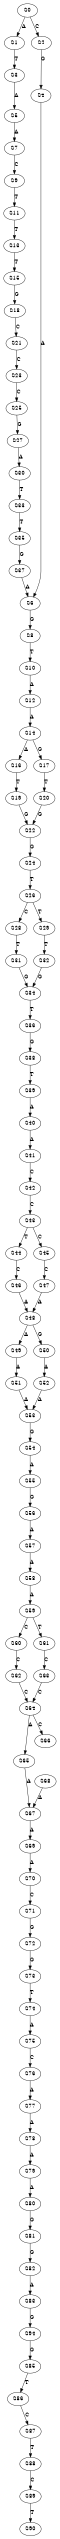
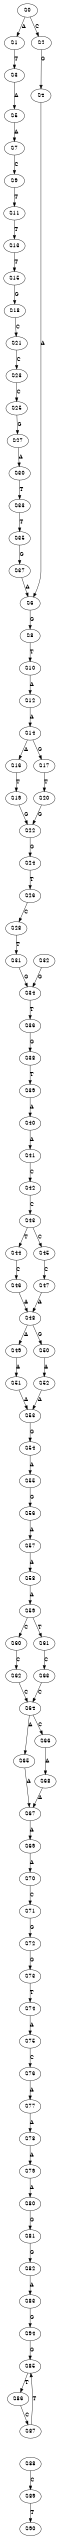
node "S29": removed
edge "S66" -> "S68": added, label "A"
edge "S87" -> "S88": now "S87" -> "S85"
